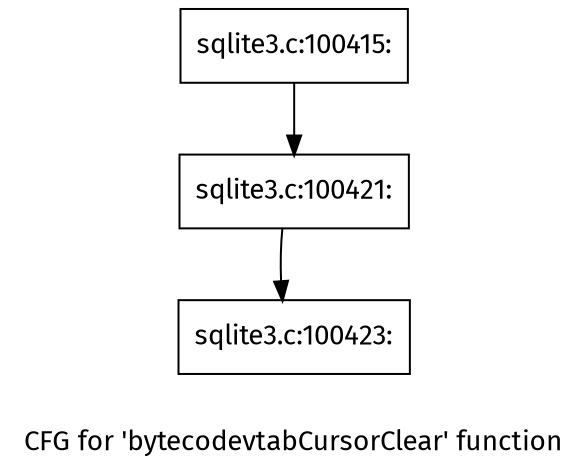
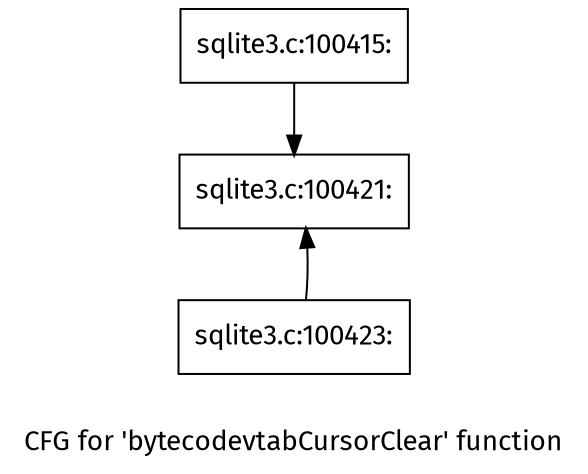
edge "sqlite3.c:100421:" -> "sqlite3.c:100423:": reversed
